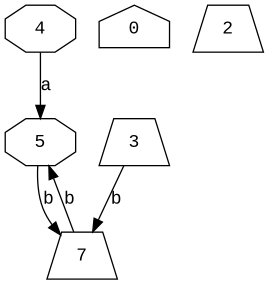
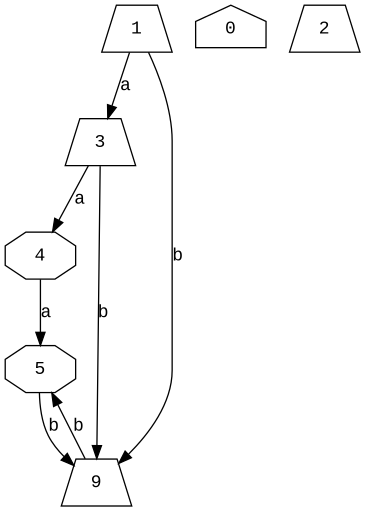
node "1": added
edge "3" -> "4": added, label "a"
node "7": label "7" -> "9"
